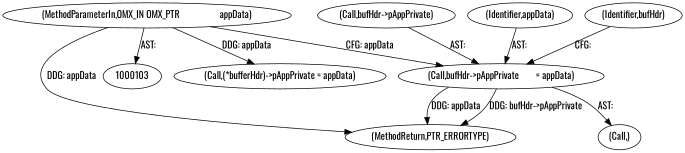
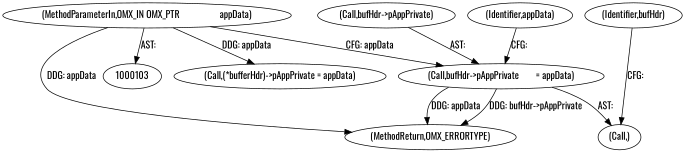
edge "(Identifier,bufHdr)" -> "(Call,bufHdr->pAppPrivate        = appData)": now "(Identifier,bufHdr)" -> "(Call,)"
edge "(Identifier,appData)" -> "(Call,bufHdr->pAppPrivate        = appData)": label "AST: " -> "CFG: "
node "(MethodReturn,PTR_ERRORTYPE)": label "(MethodReturn,PTR_ERRORTYPE)" -> "(MethodReturn,OMX_ERRORTYPE)"
